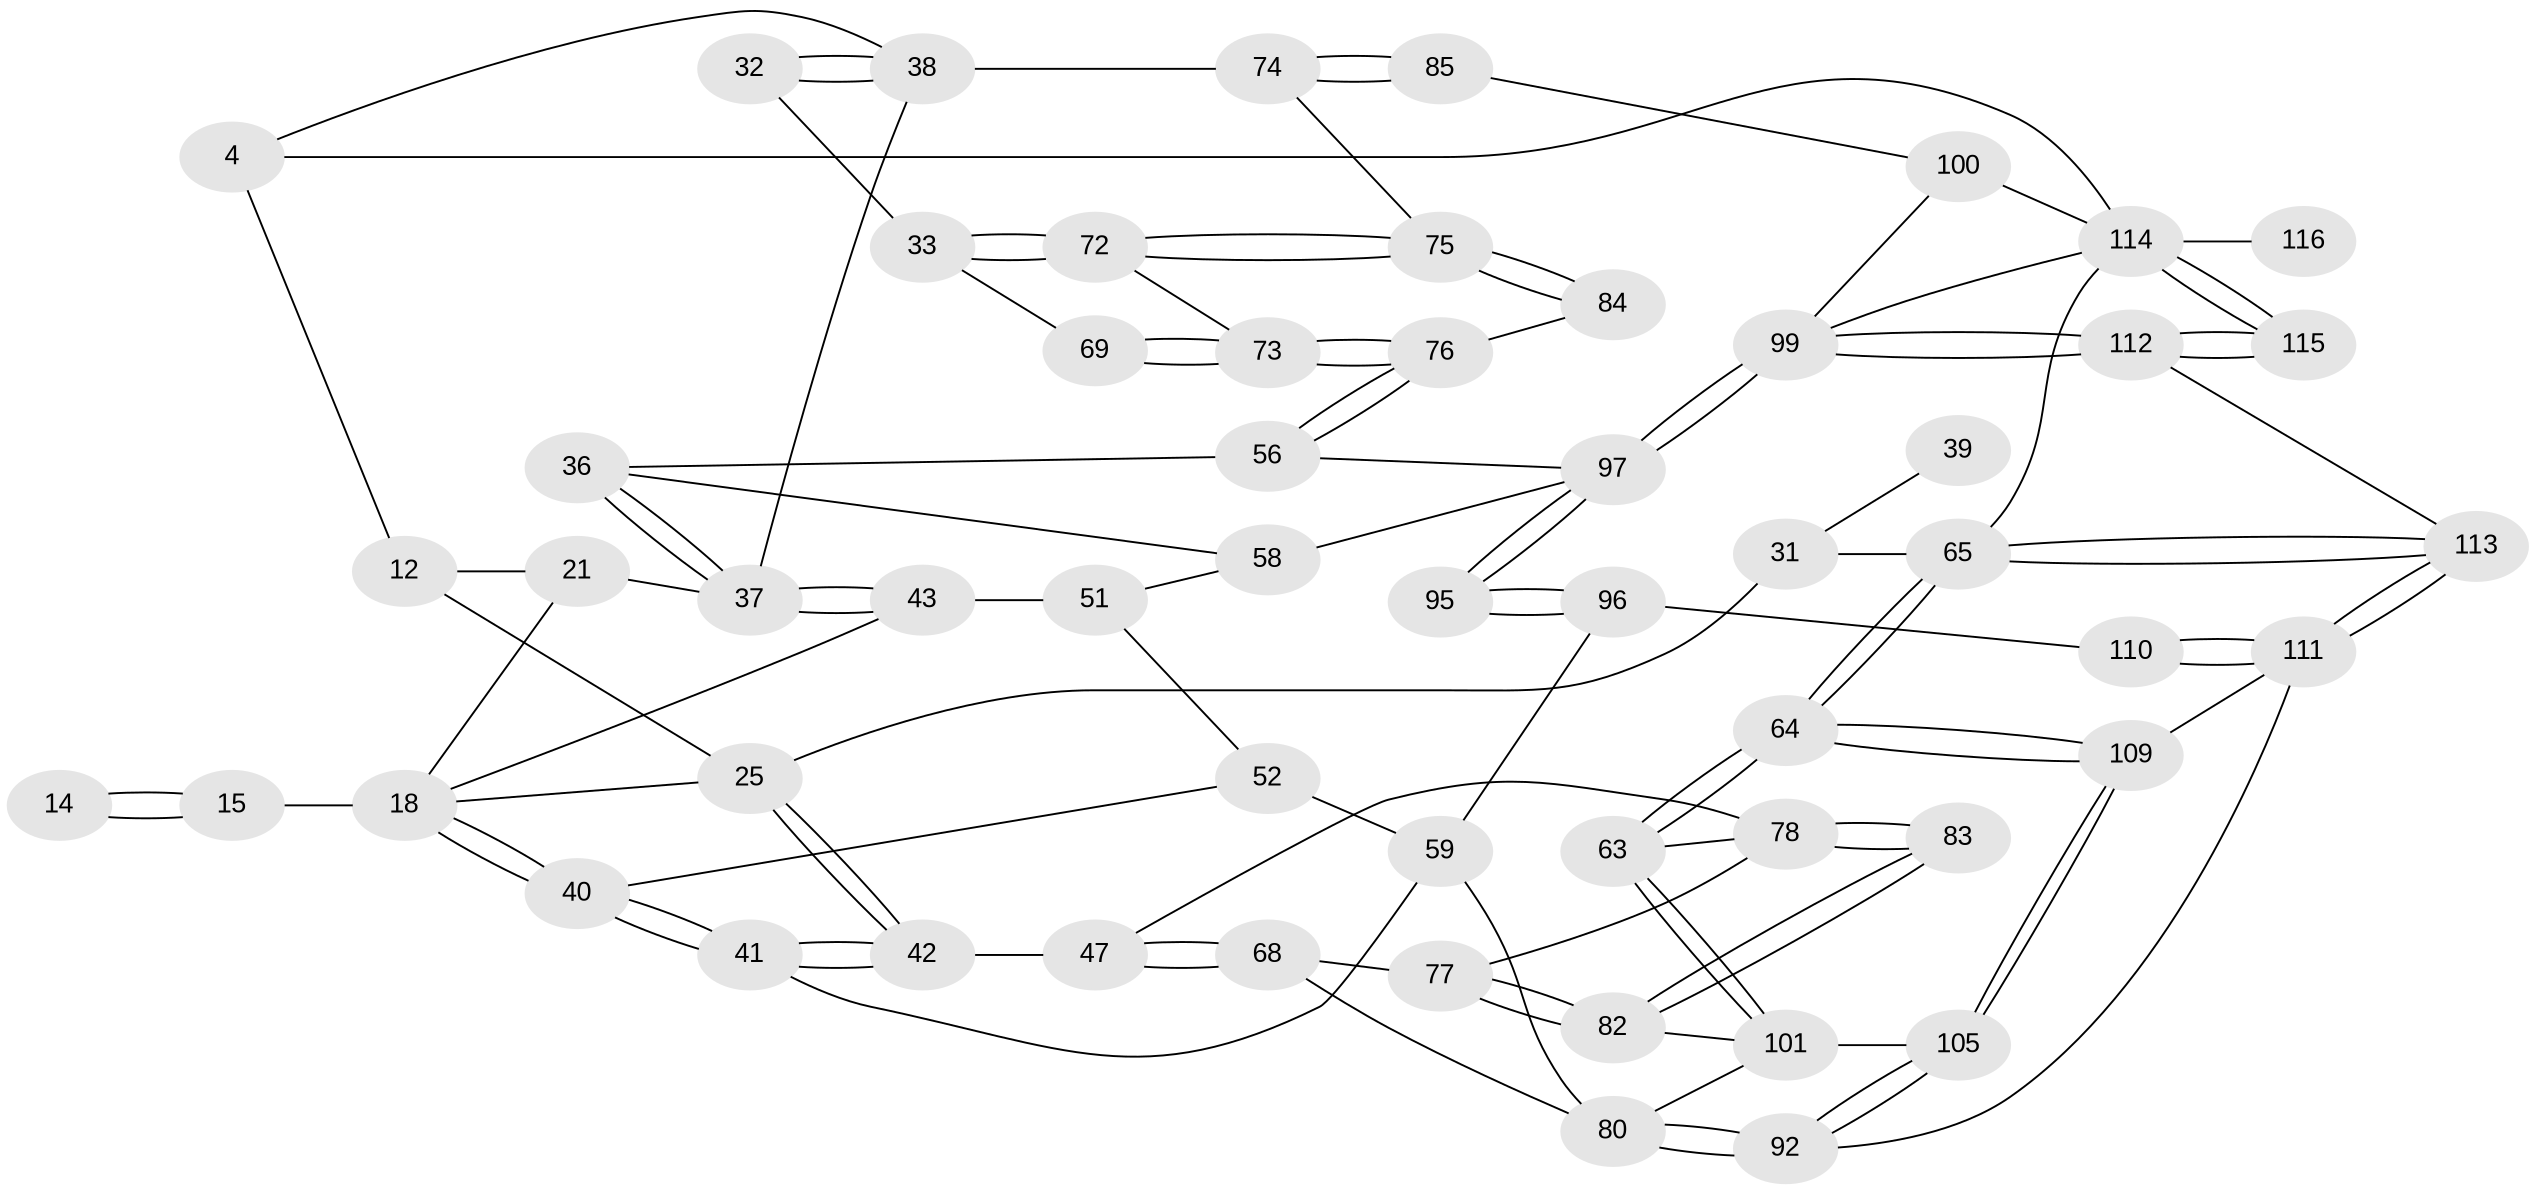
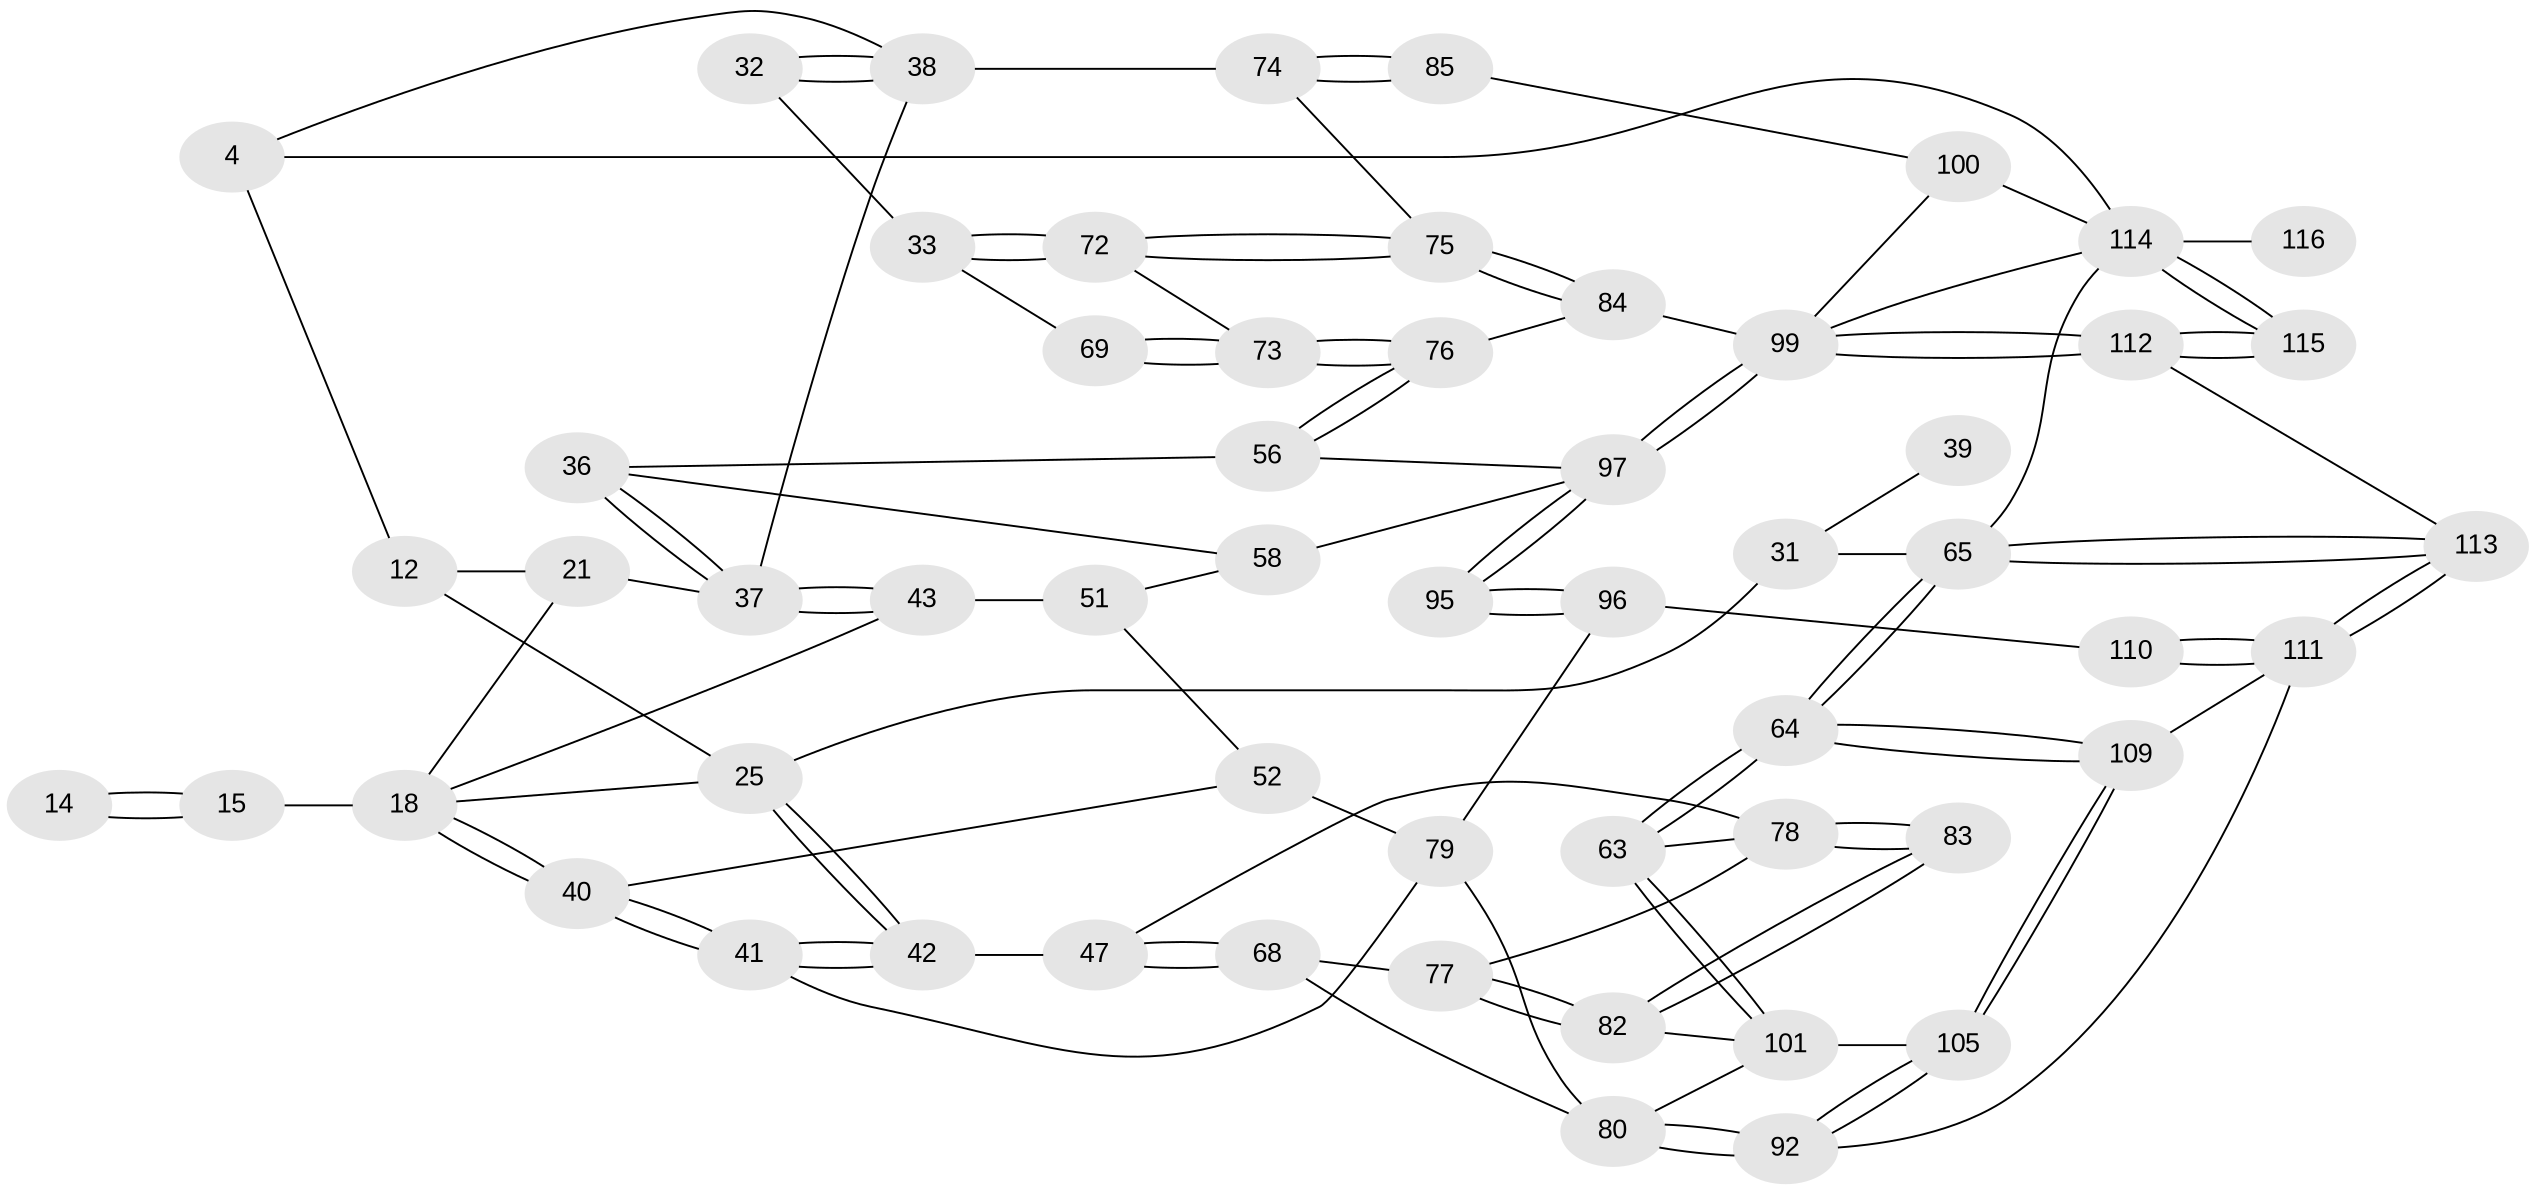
edge "84" -- "99": added
node "59": label "59" -> "79"
